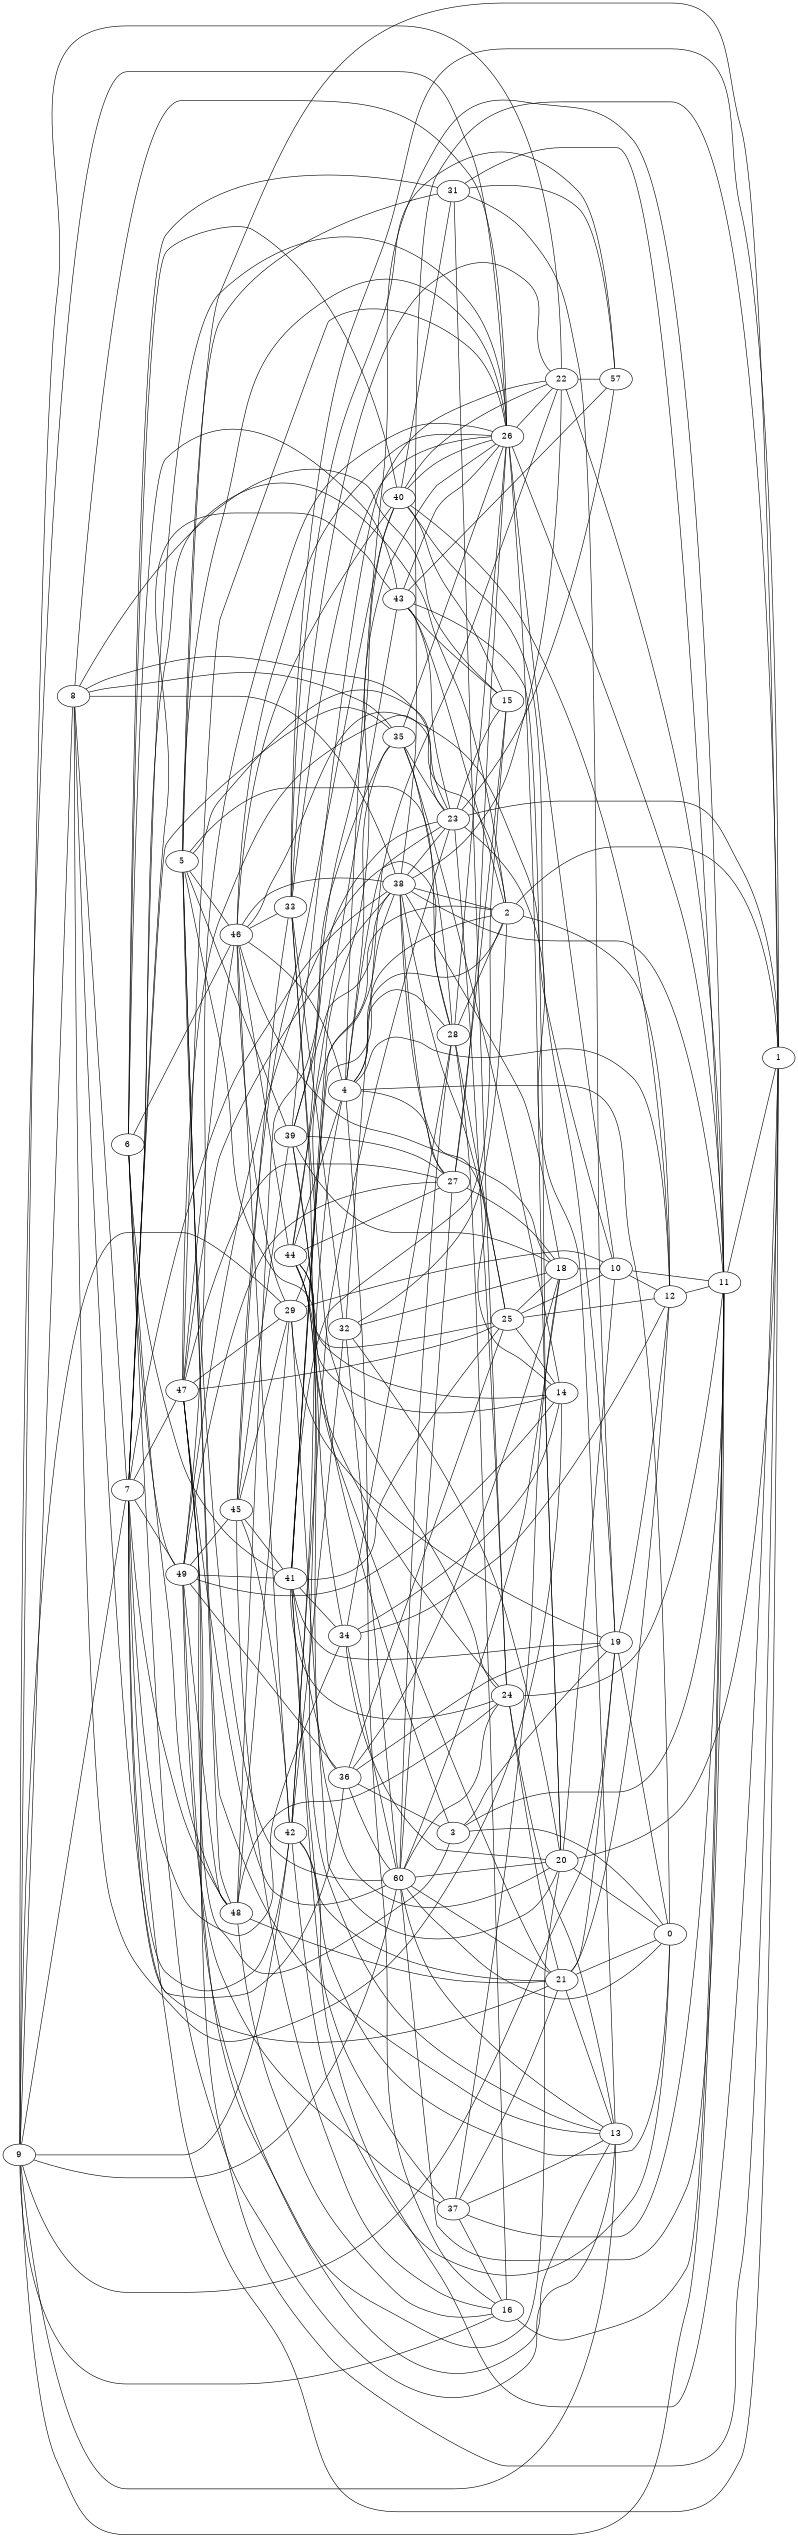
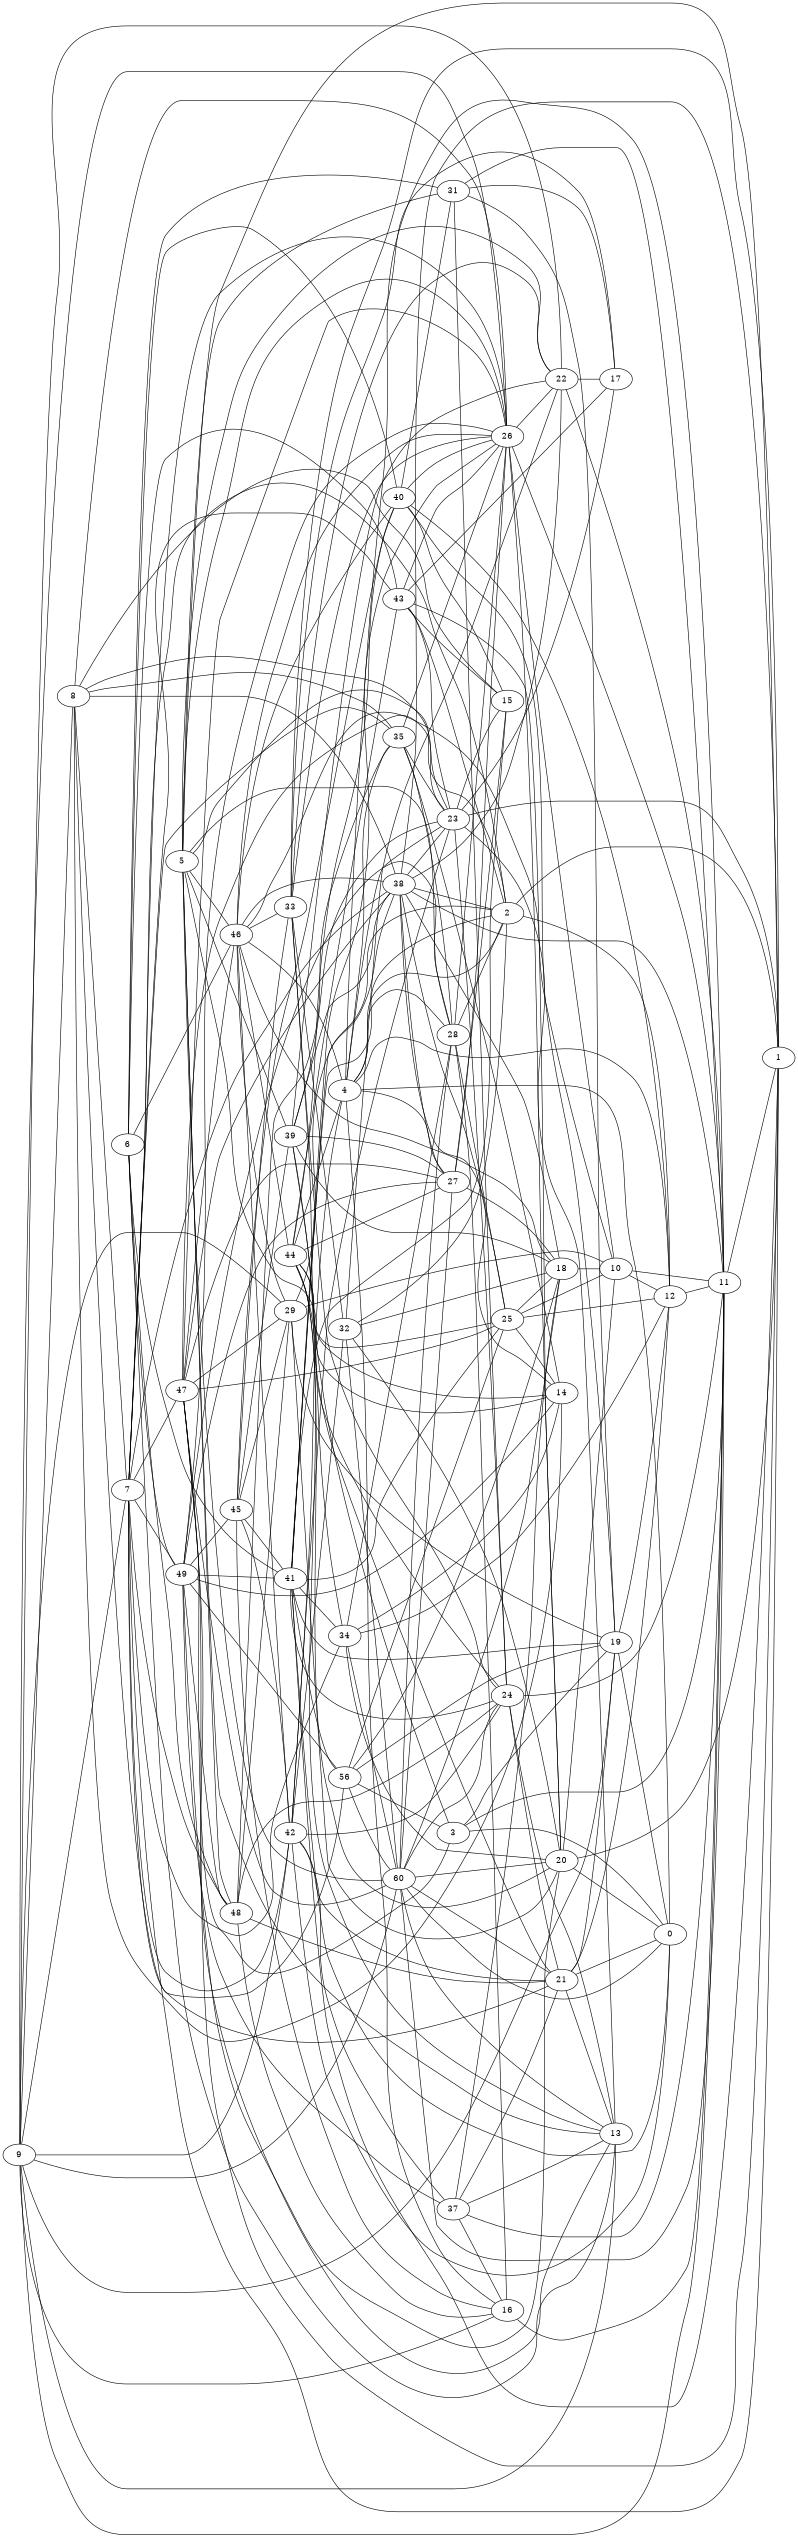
node "57": label "57" -> "17"
edge "22" -- "40": now "22" -- "5"
node "36": label "36" -> "56"
edge "24" -- "42": added
